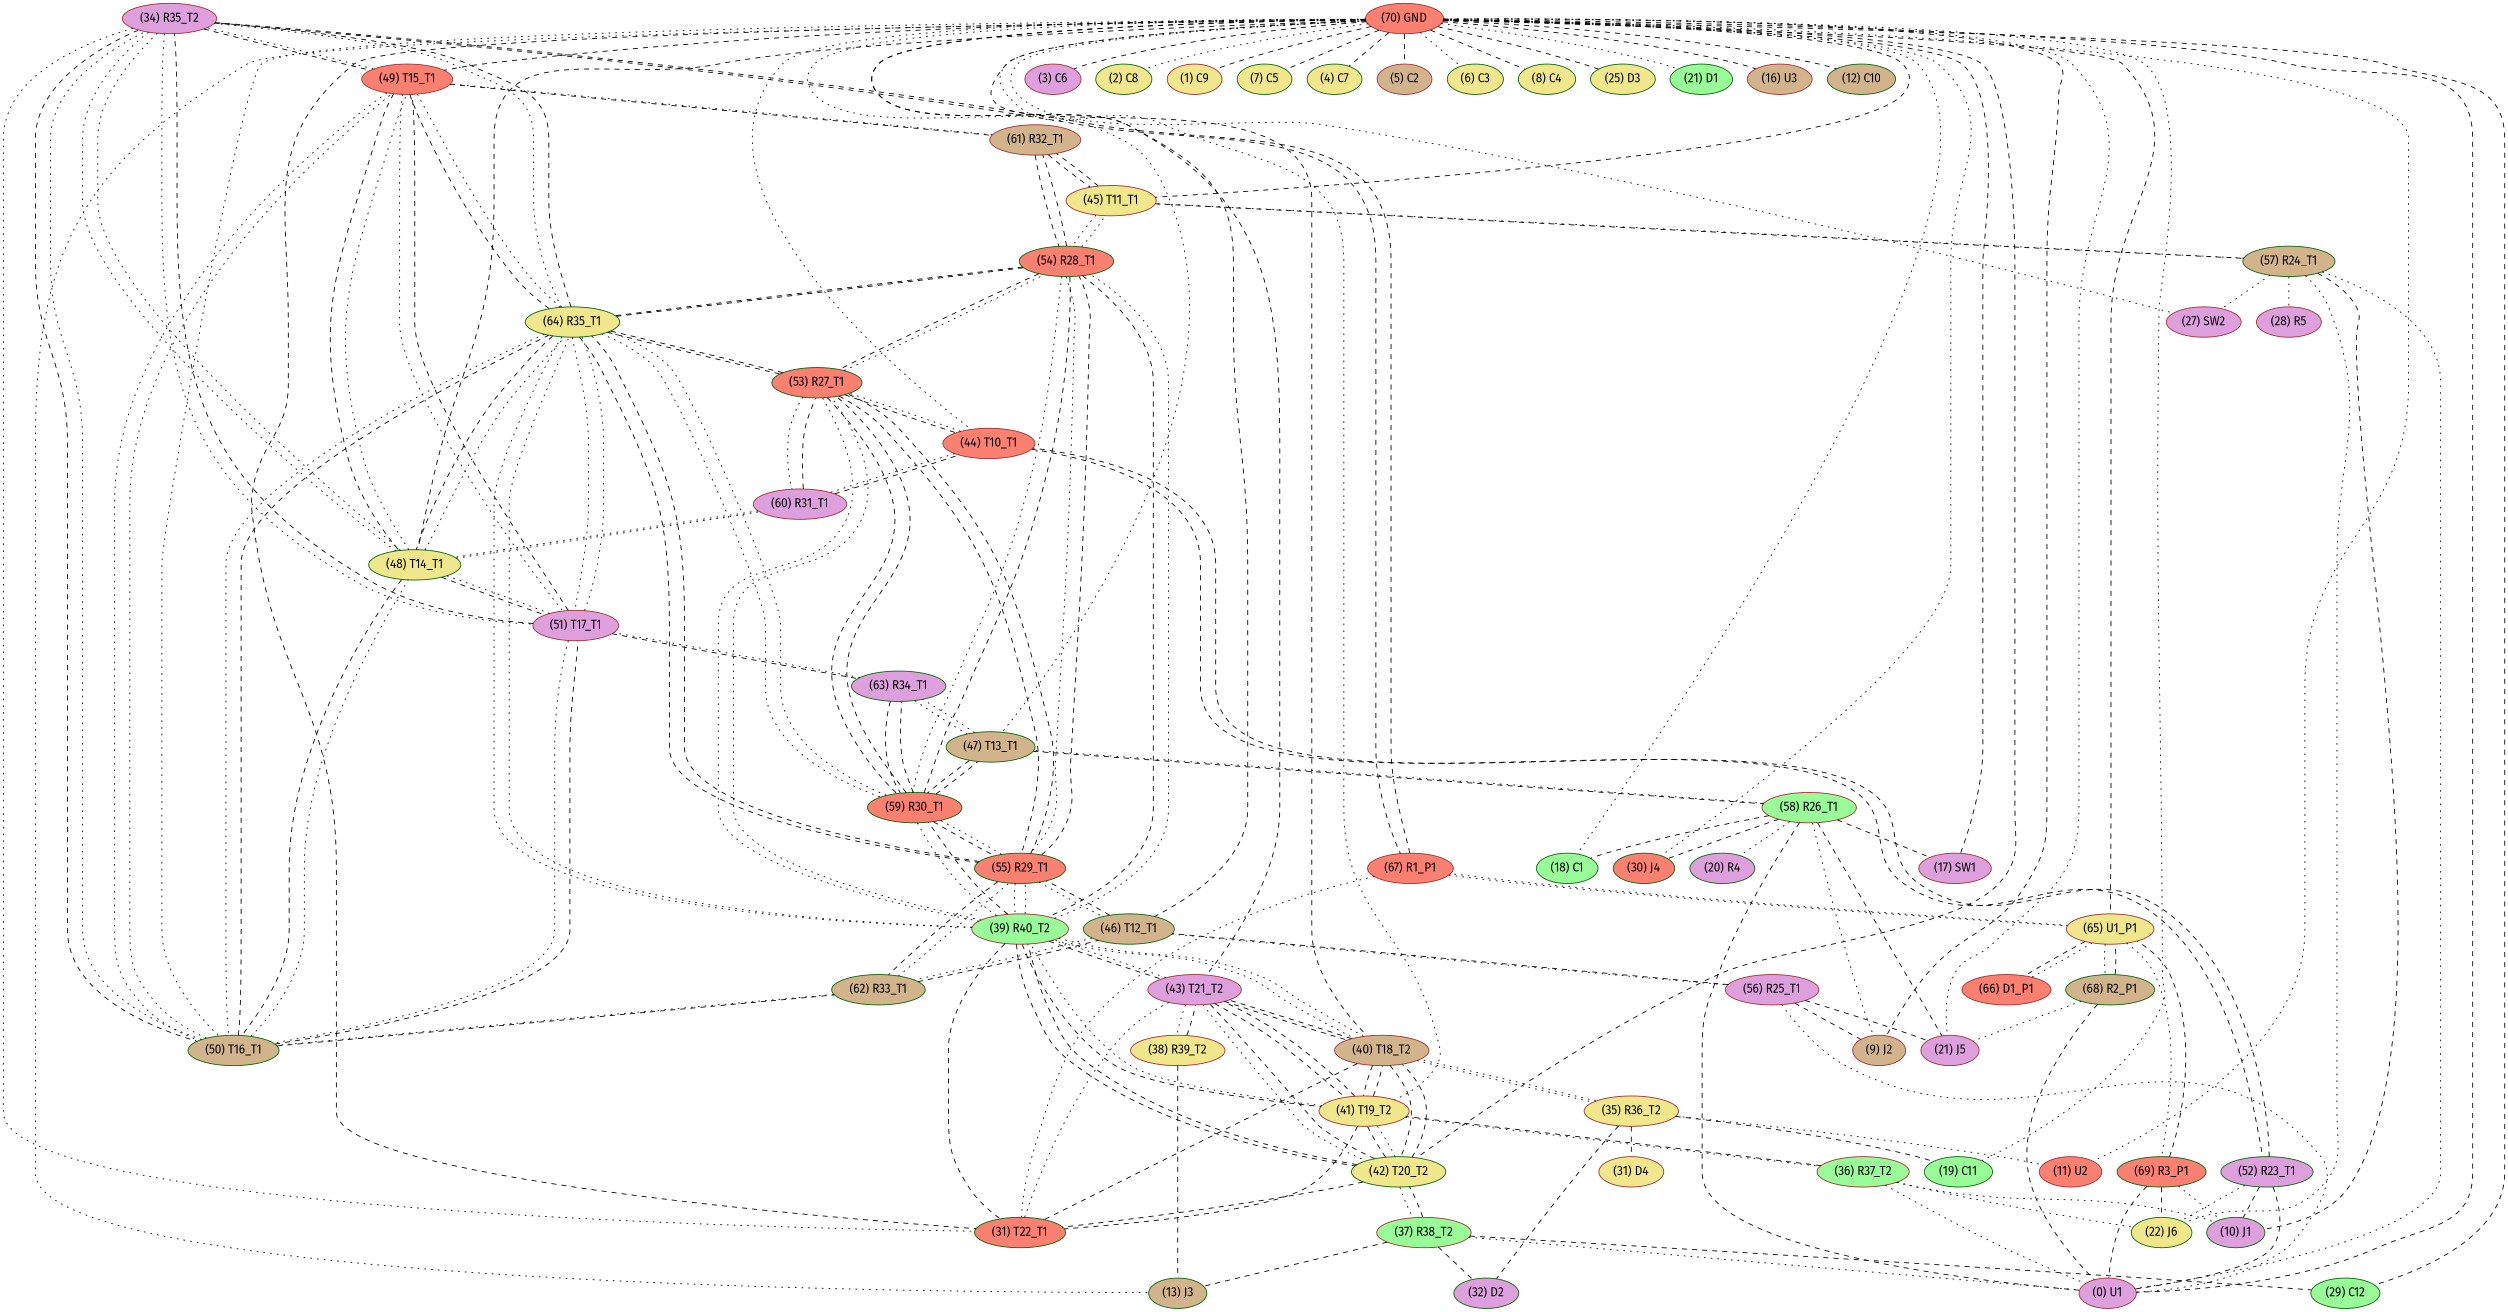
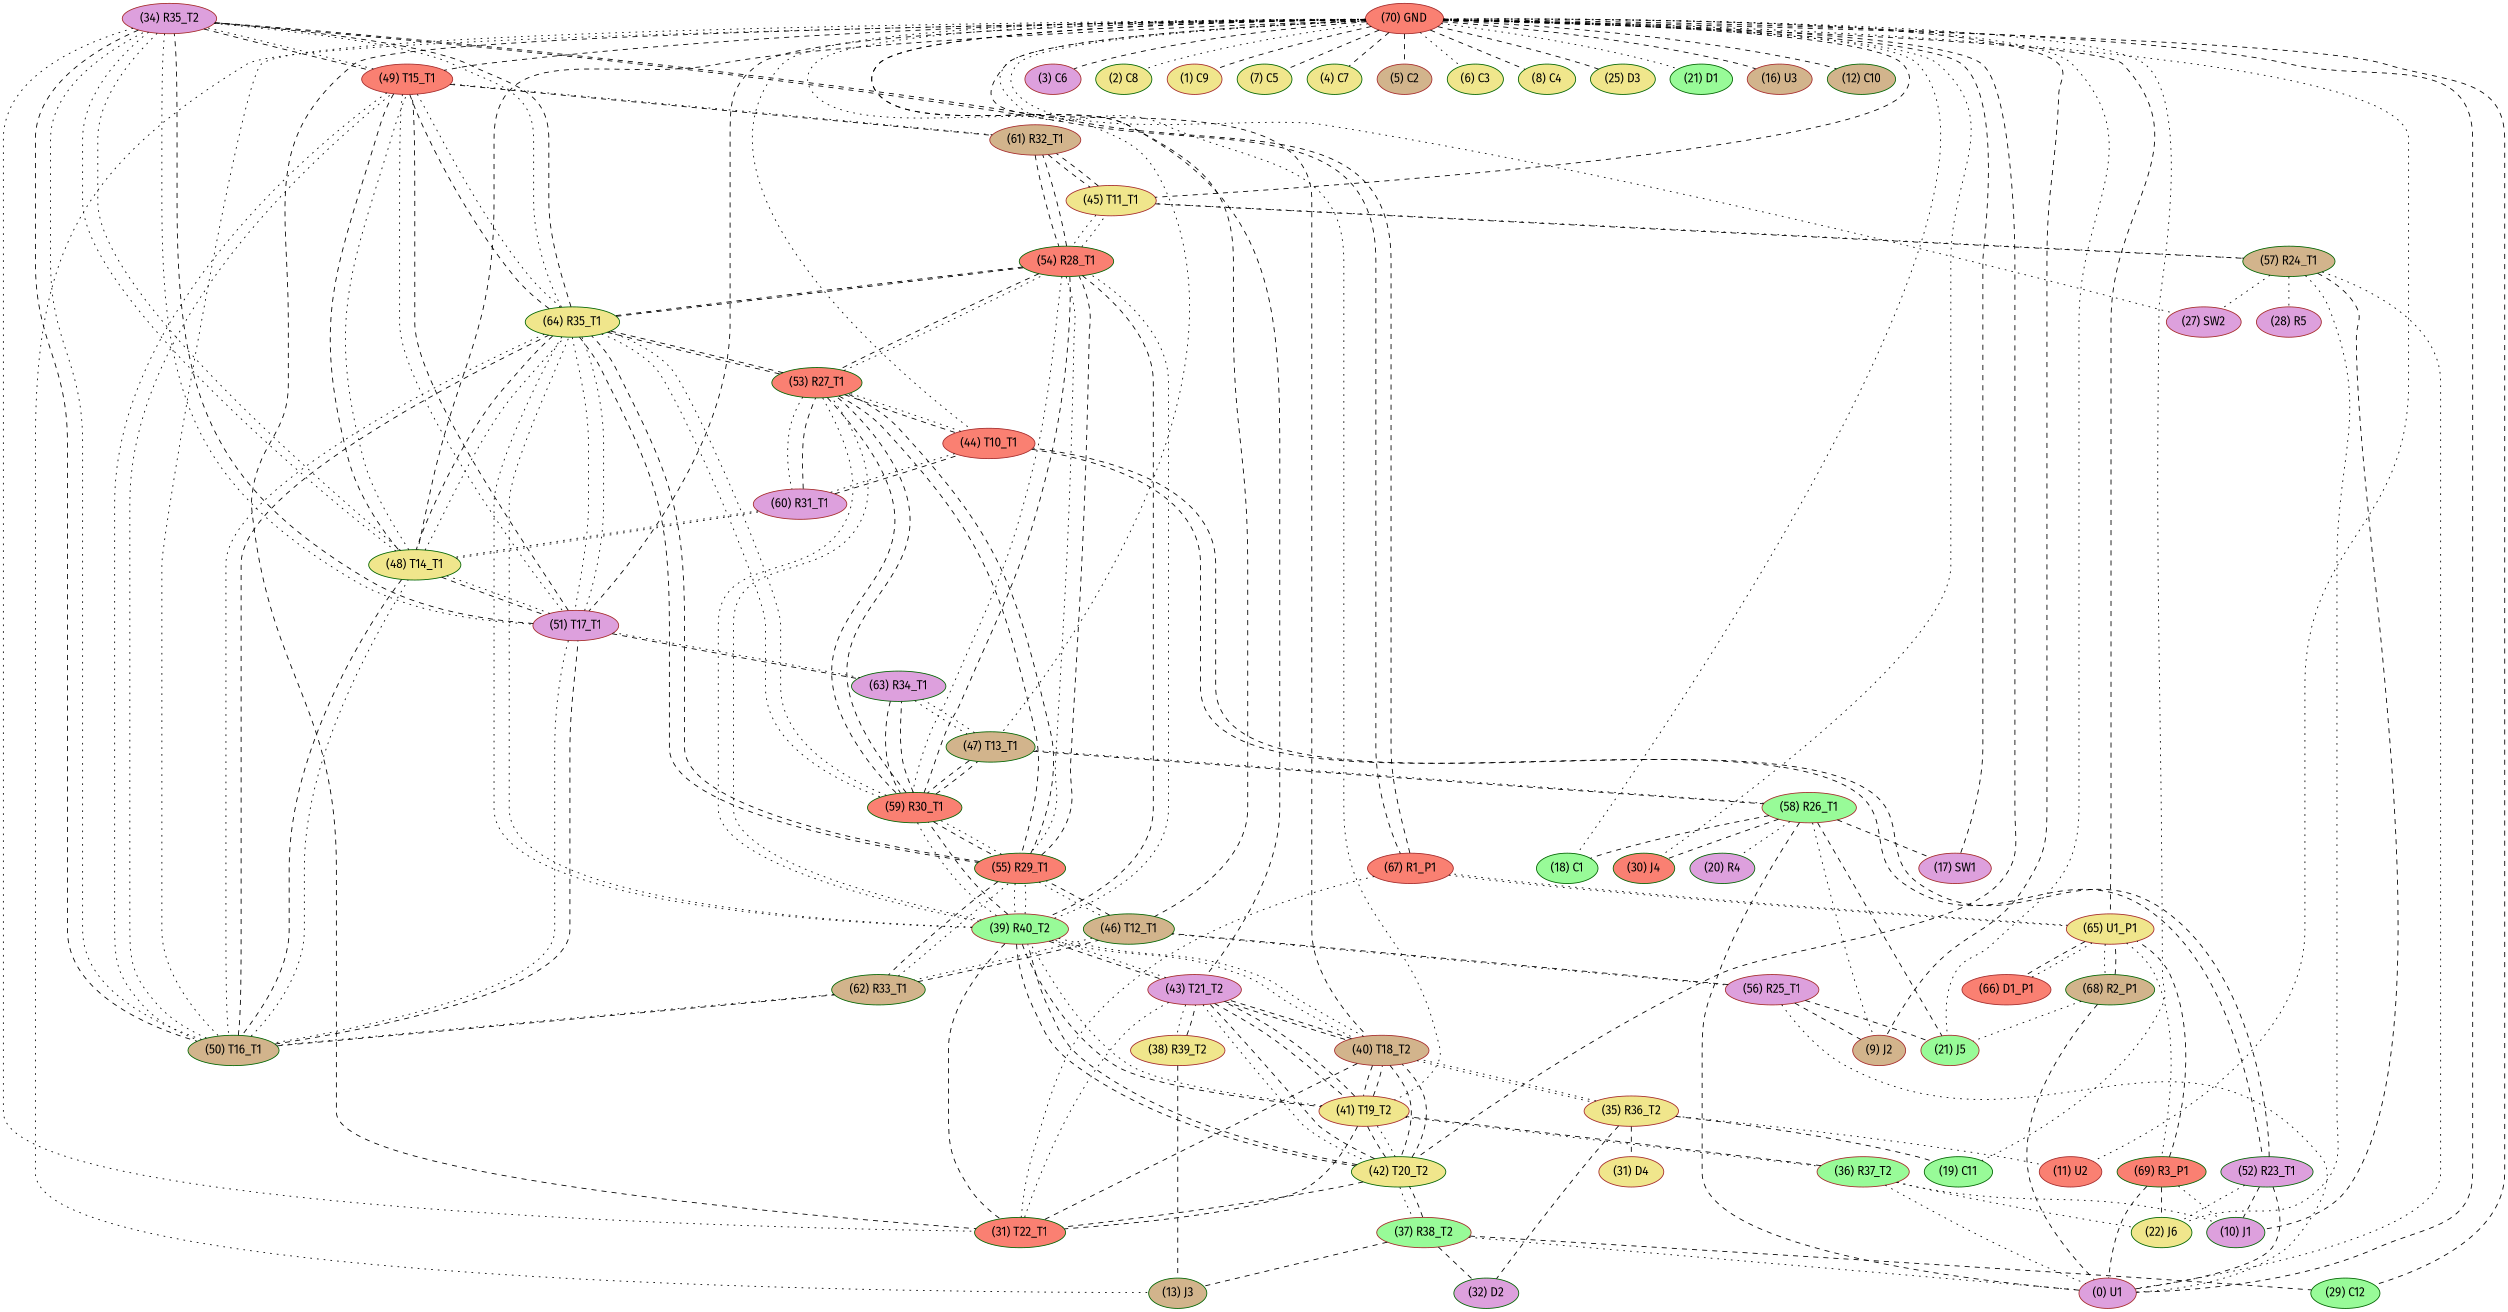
edge "(70) GND" -- "(51) T17_T1": added
node "(21) J5": fillcolor plum -> palegreen
